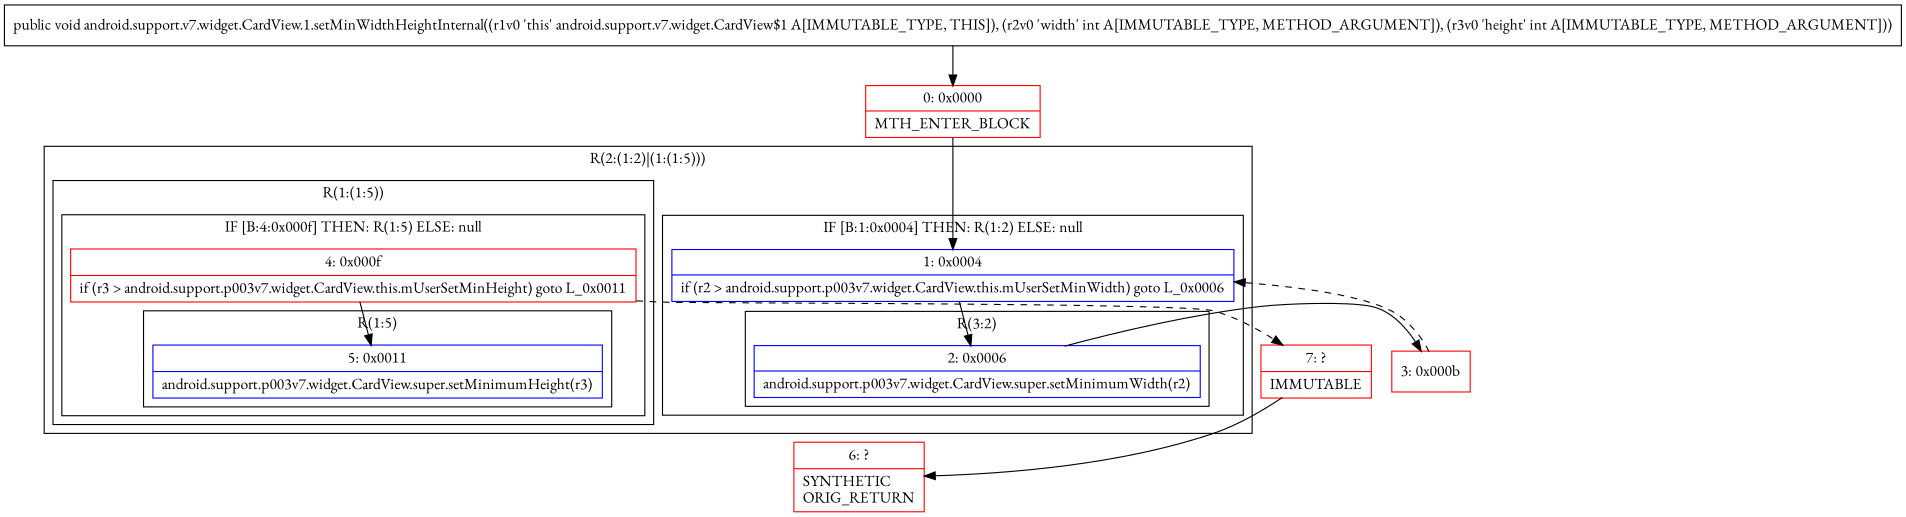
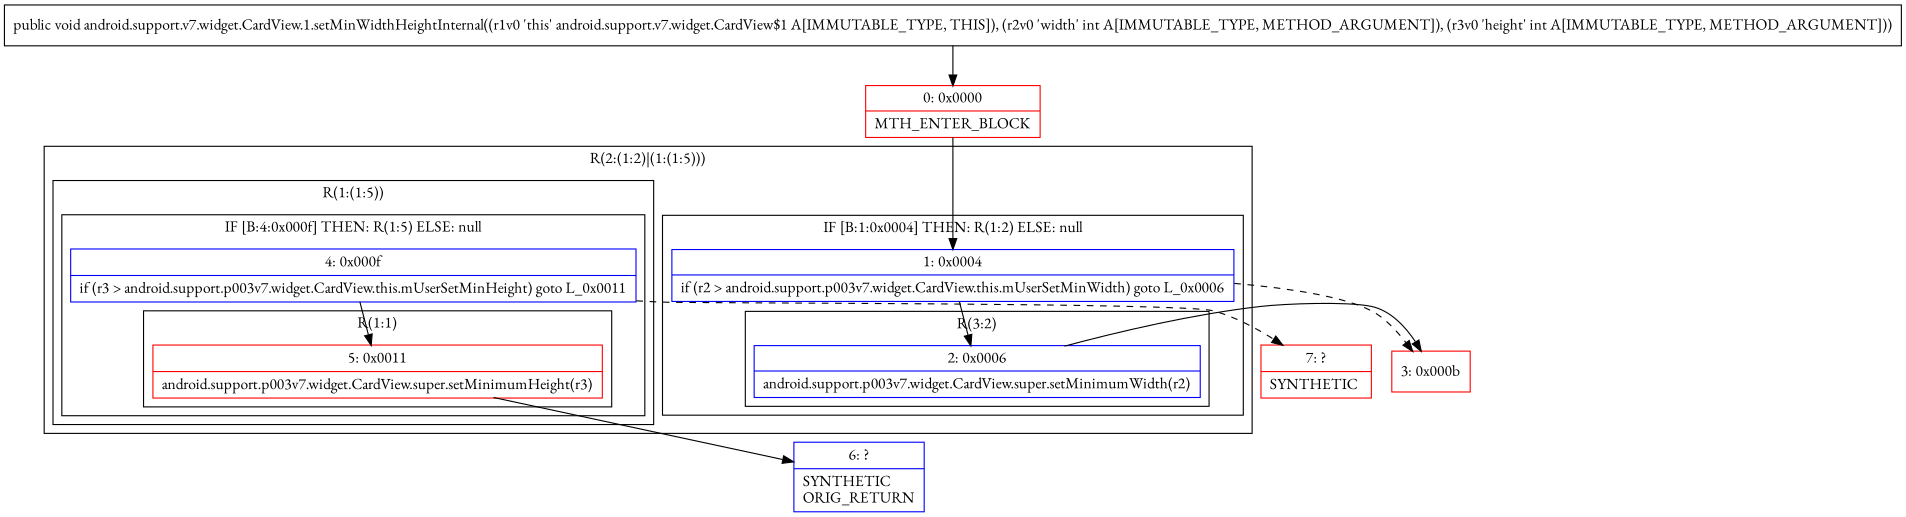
node "4: 0x000f": color red -> blue
edge "3: 0x000b" -> "1: 0x0004": reversed
cluster "R(1:5)": label "R(1:5)" -> "R(1:1)"
node "5: 0x0011": color blue -> red
node "7: ?": text "IMMUTABLE" -> "SYNTHETIC"
edge "7: ?" -> "6: ?": now "5: 0x0011" -> "6: ?"
node "6: ?": color red -> blue
